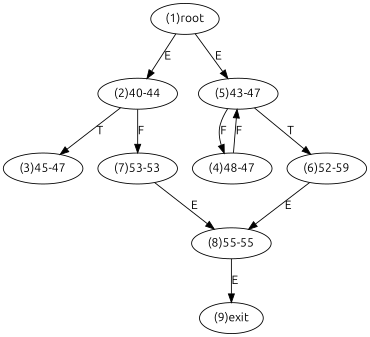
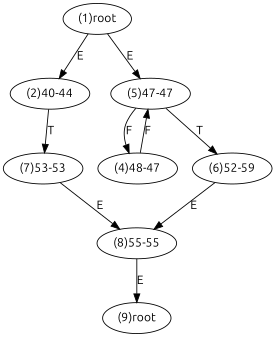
node "(5)43-47": label "(5)43-47" -> "(5)47-47"
edge "(2)40-44" -> "(7)53-53": label "F" -> "T"
node "(3)45-47": removed
node "(9)exit": label "(9)exit" -> "(9)root"
